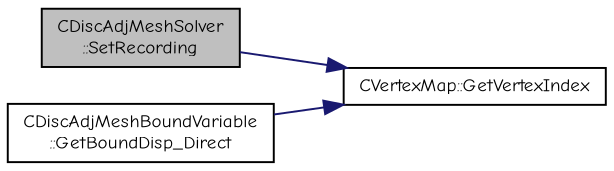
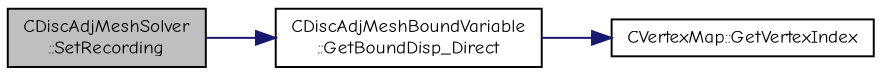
edge "CDiscAdjMeshSolver ::SetRecording" -> "CVertexMap::GetVertexIndex": now "CDiscAdjMeshSolver ::SetRecording" -> "CDiscAdjMeshBoundVariable ::GetBoundDisp_Direct"
